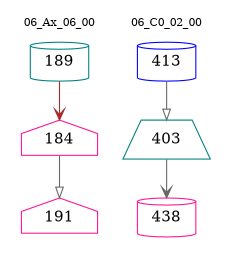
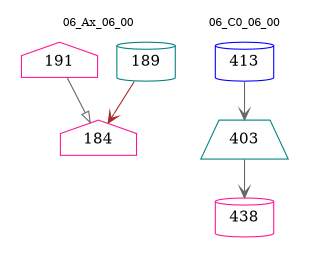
cluster "06_C0_02_00": label "06_C0_02_00" -> "06_C0_06_00"
edge "413" -> "403": arrowhead onormal -> vee
edge "184" -> "191": reversed
